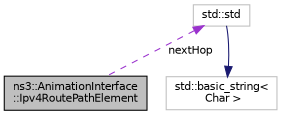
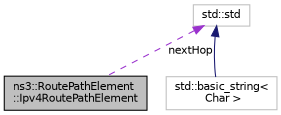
edge "std::std" -> "std::basic_string< Char >": reversed
node "ns3::AnimationInterface ::Ipv4RoutePathElement": label "ns3::AnimationInterface ::Ipv4RoutePathElement" -> "ns3::RoutePathElement ::Ipv4RoutePathElement"
